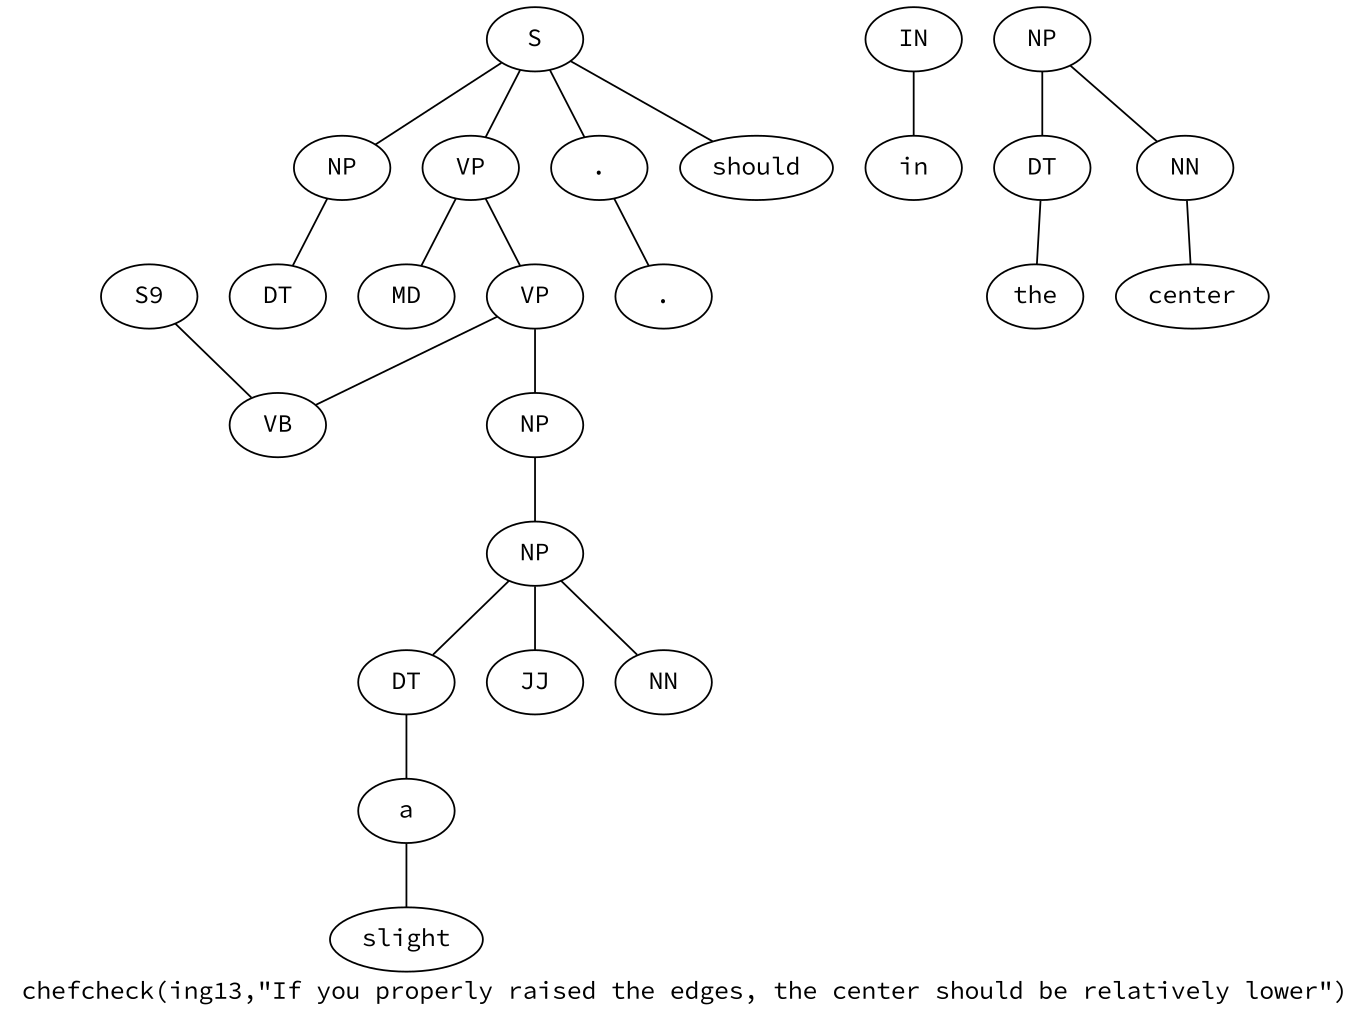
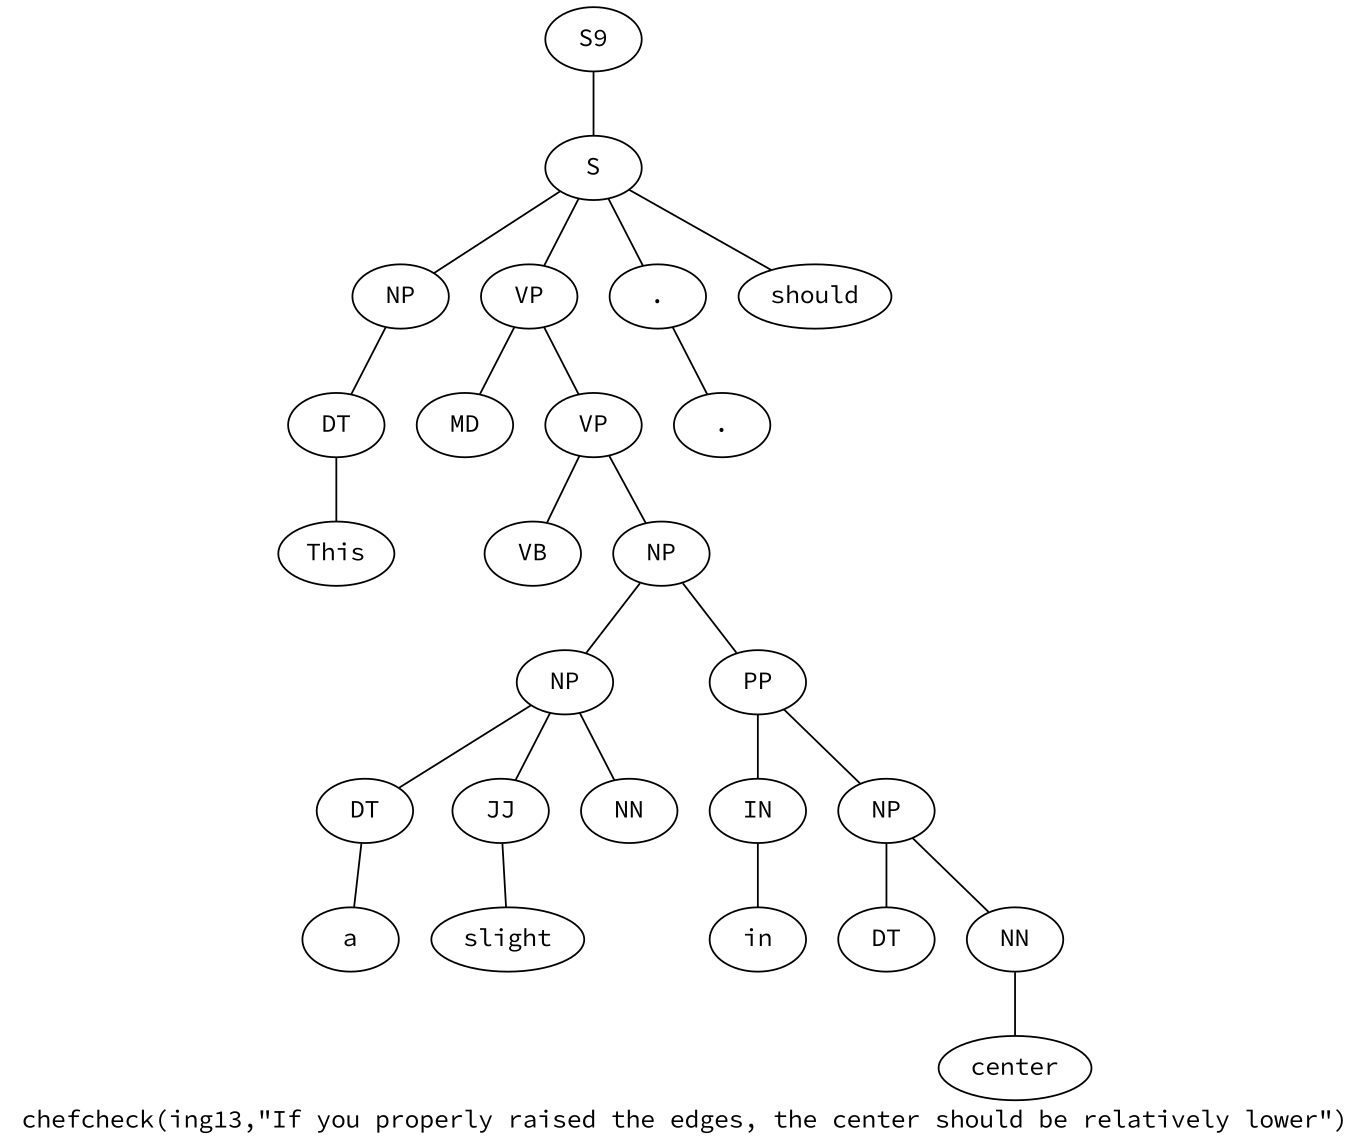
node "the": removed
edge "S9" -- "VB": now "S9" -- "S"
node "This": added
node "PP": added
edge "a" -- "slight": now "JJ" -- "slight"
